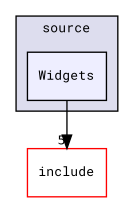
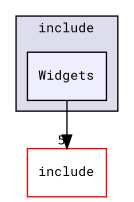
cluster "source": label "source" -> "include"
